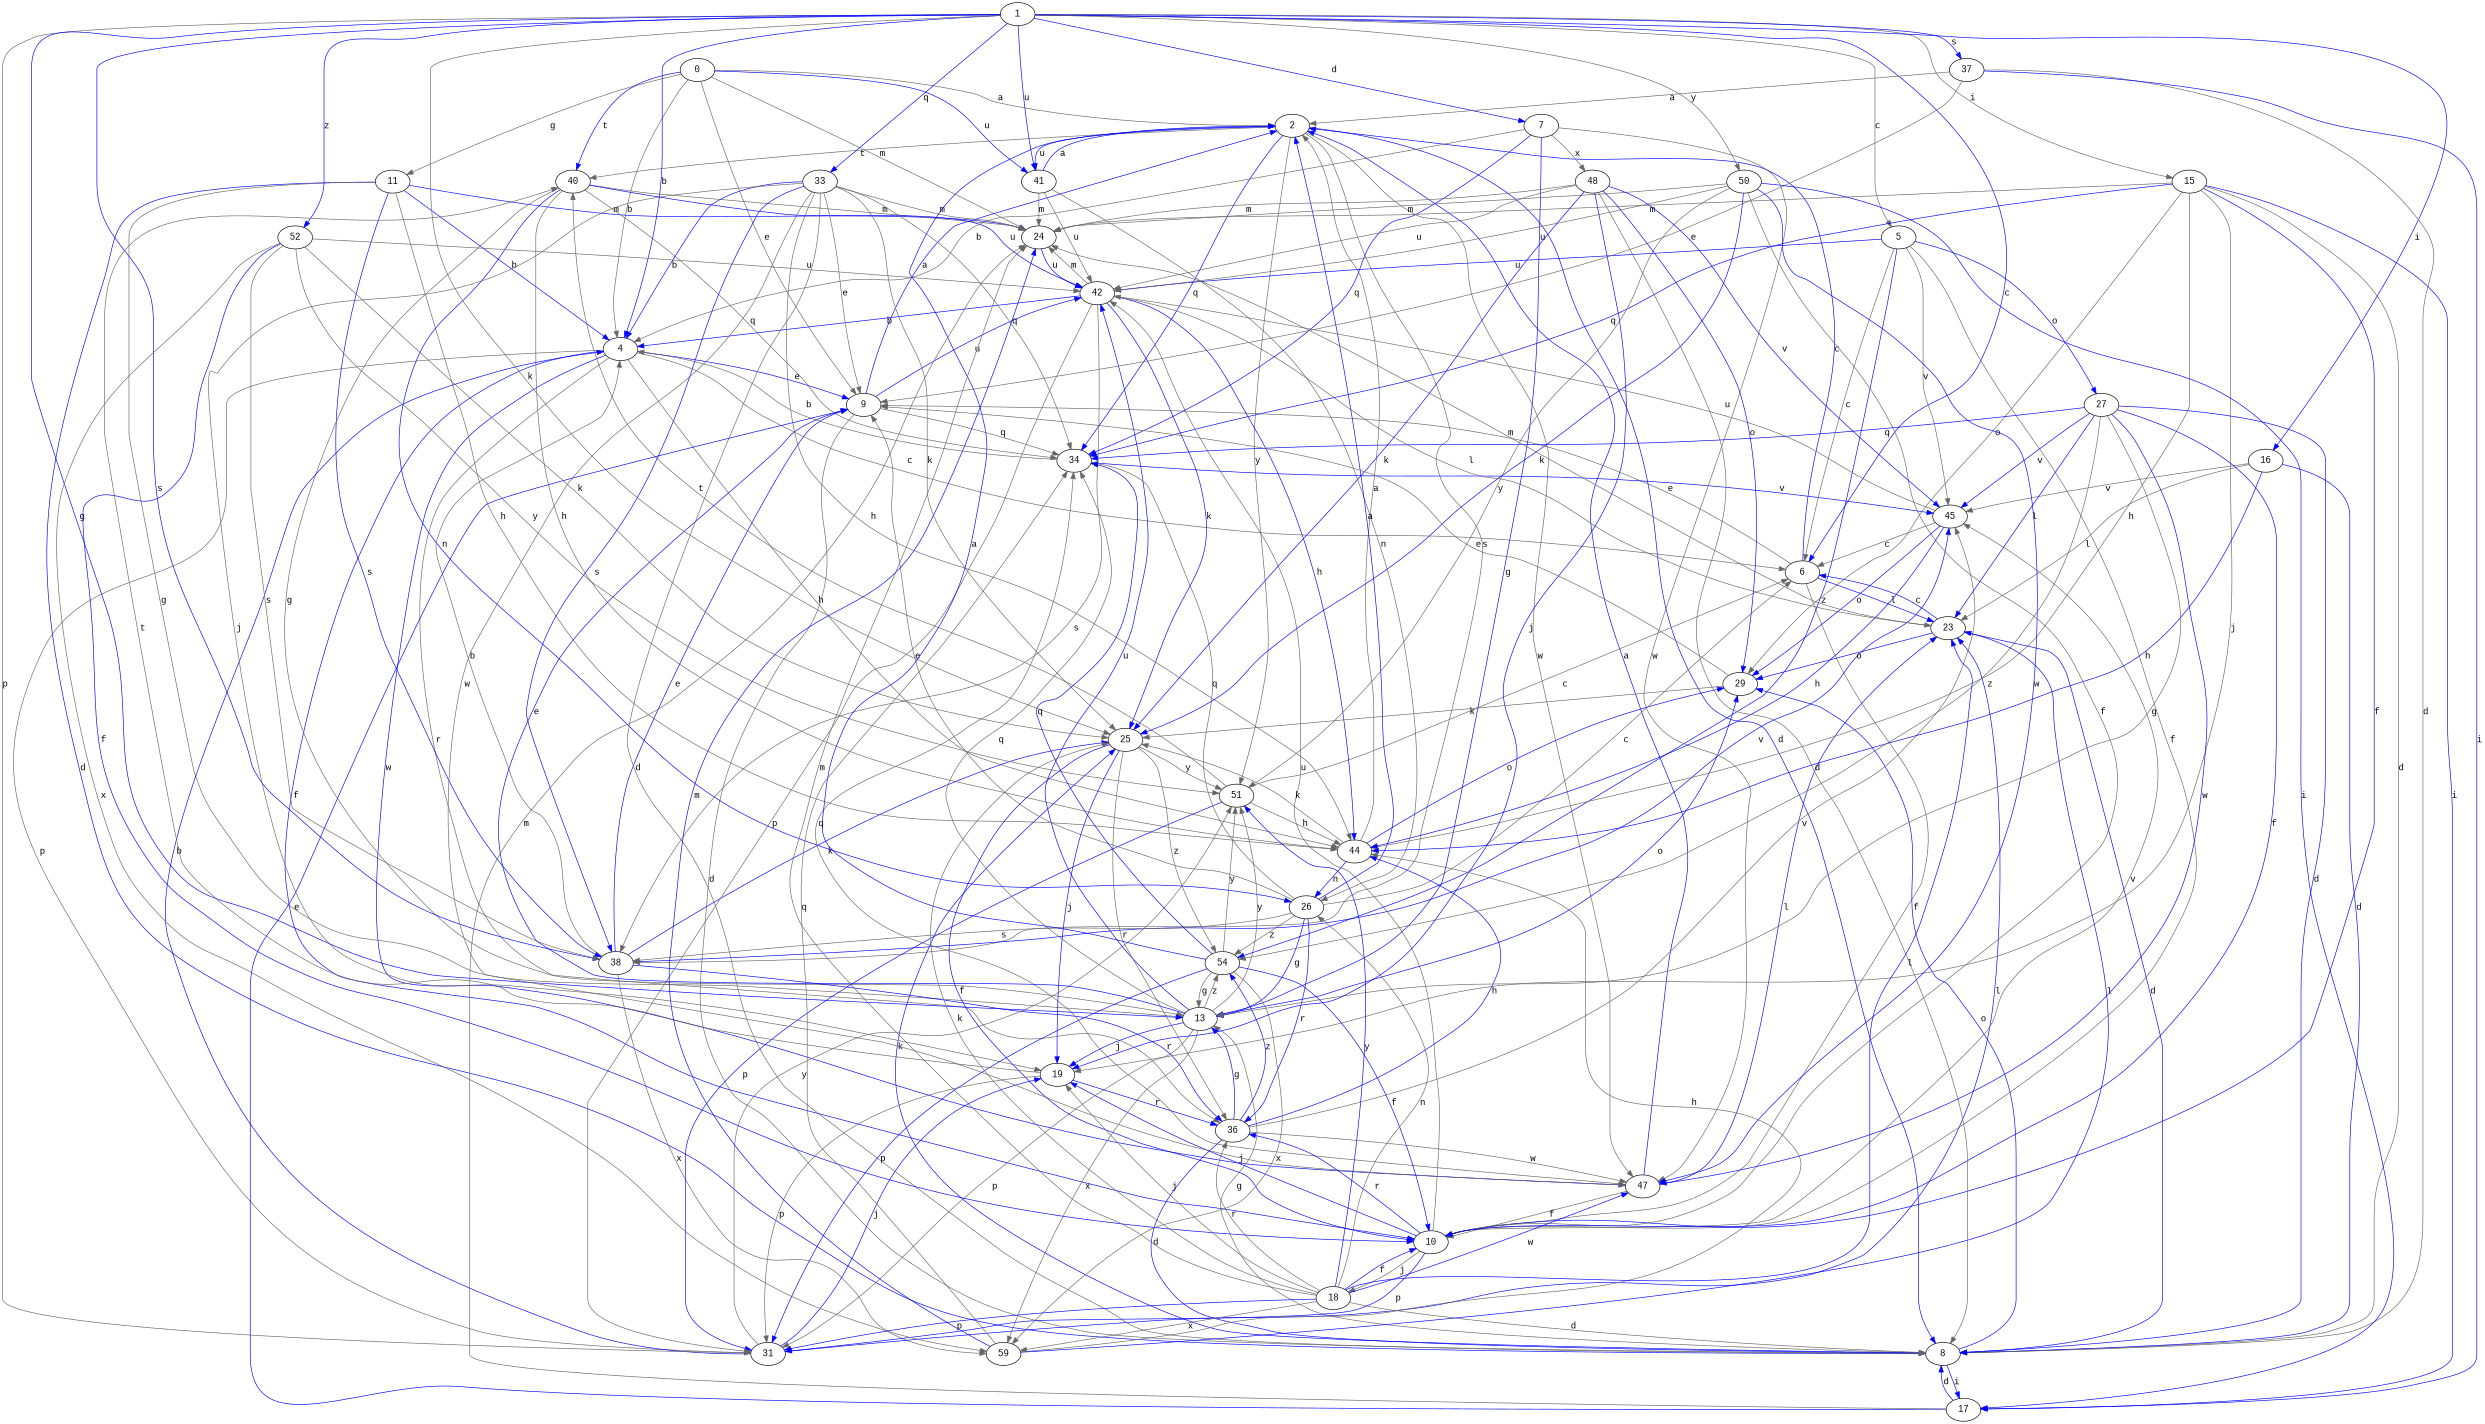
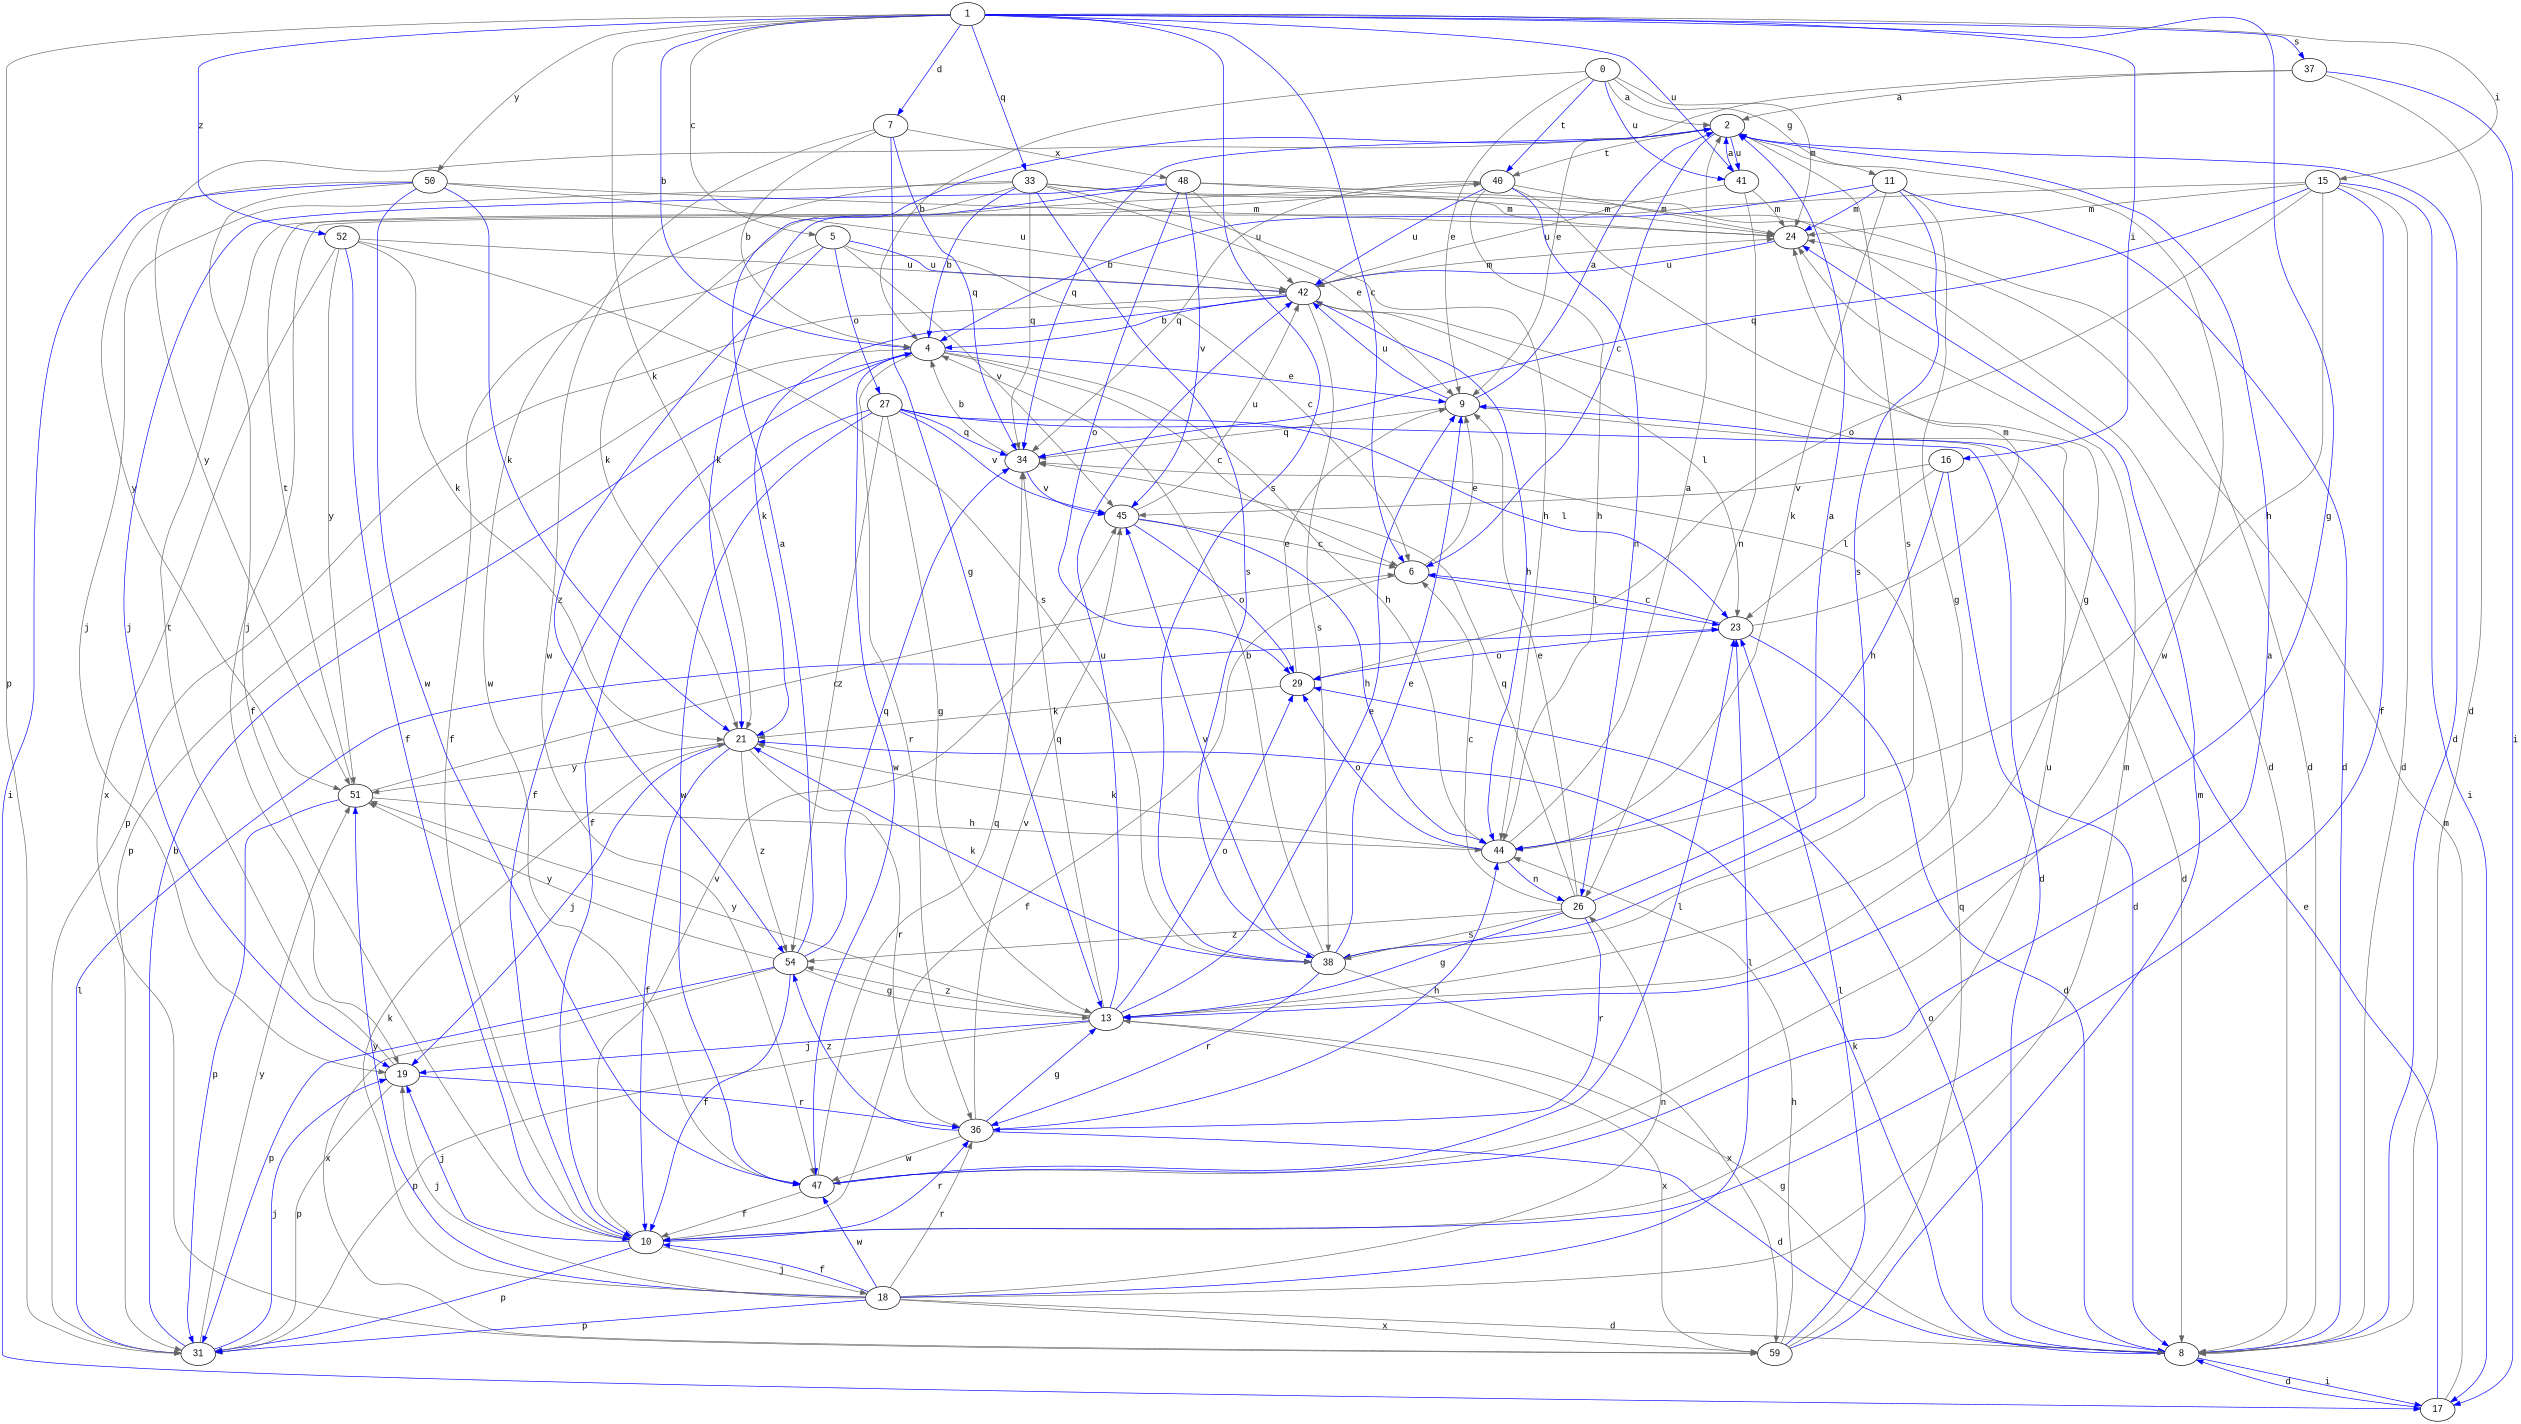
edge "6" -> "2": reversed
edge "11" -> "44": label "h" -> "k"
node "25": label "25" -> "21"
